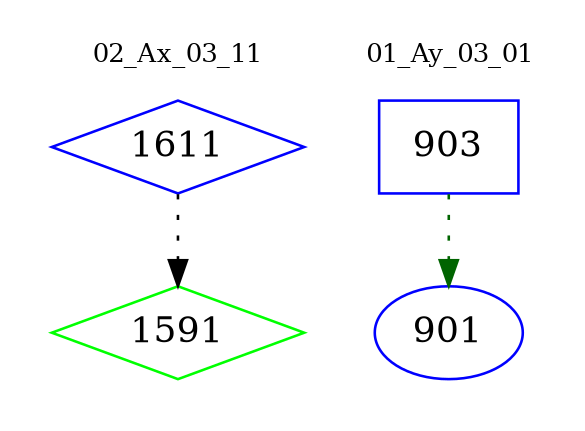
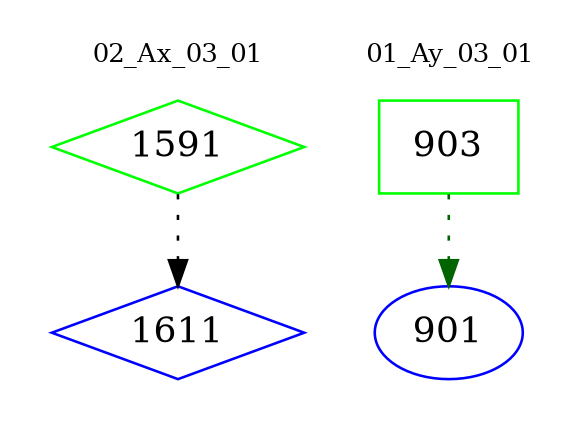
cluster "02_Ax_03_11": label "02_Ax_03_11" -> "02_Ax_03_01"
node "903": color blue -> green
edge "1611" -> "1591": reversed
